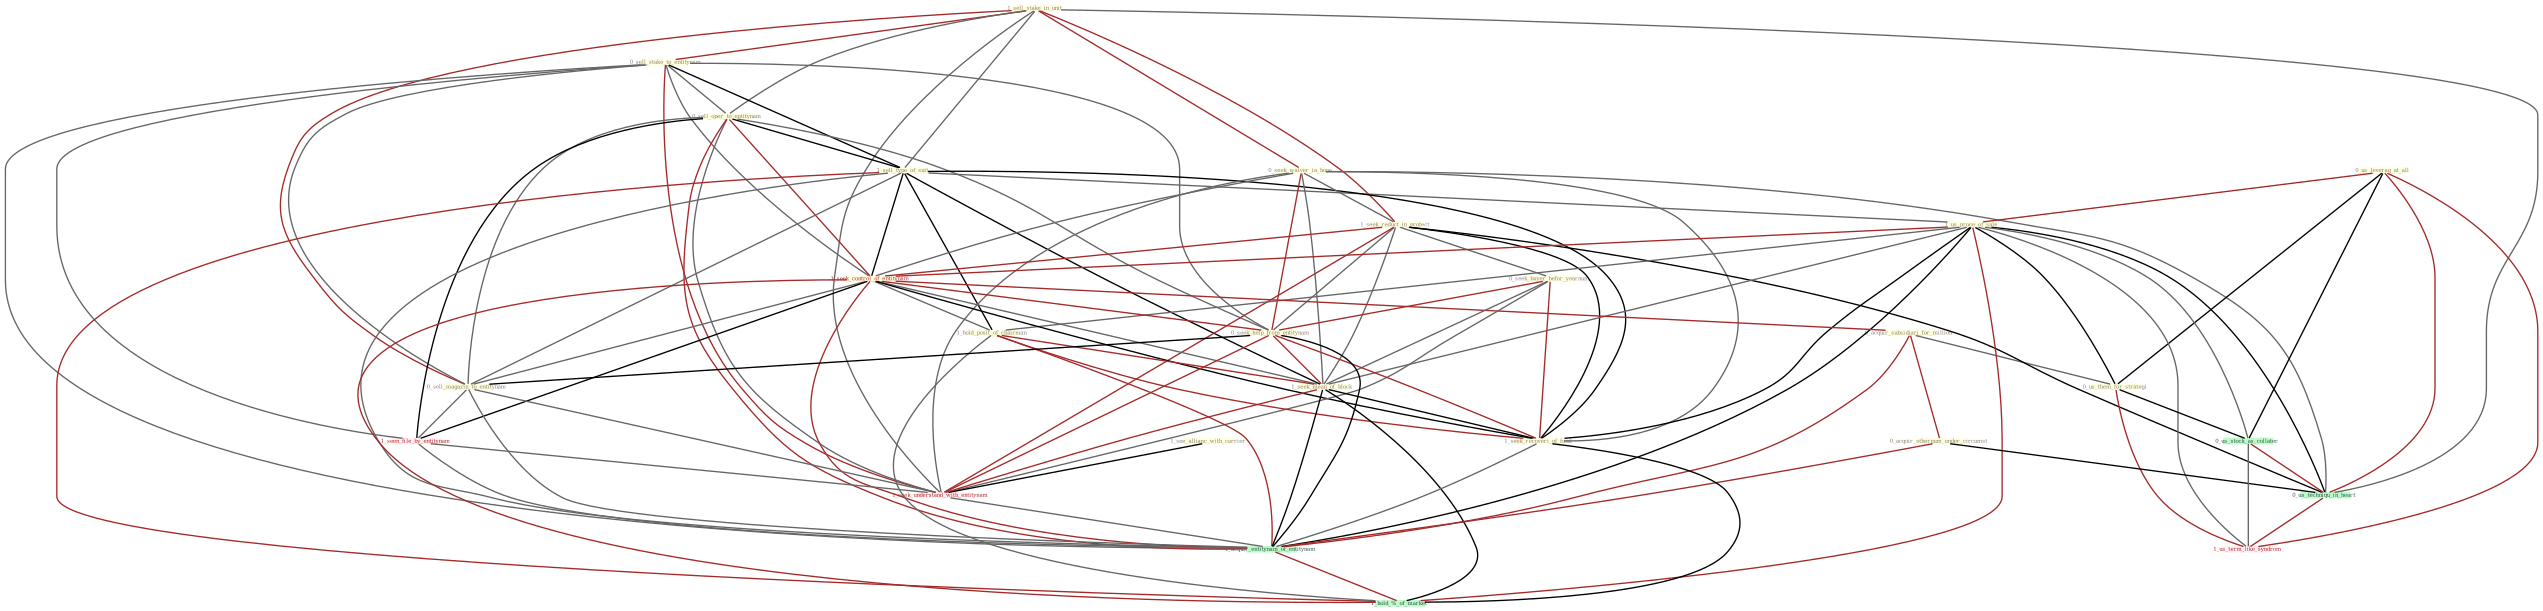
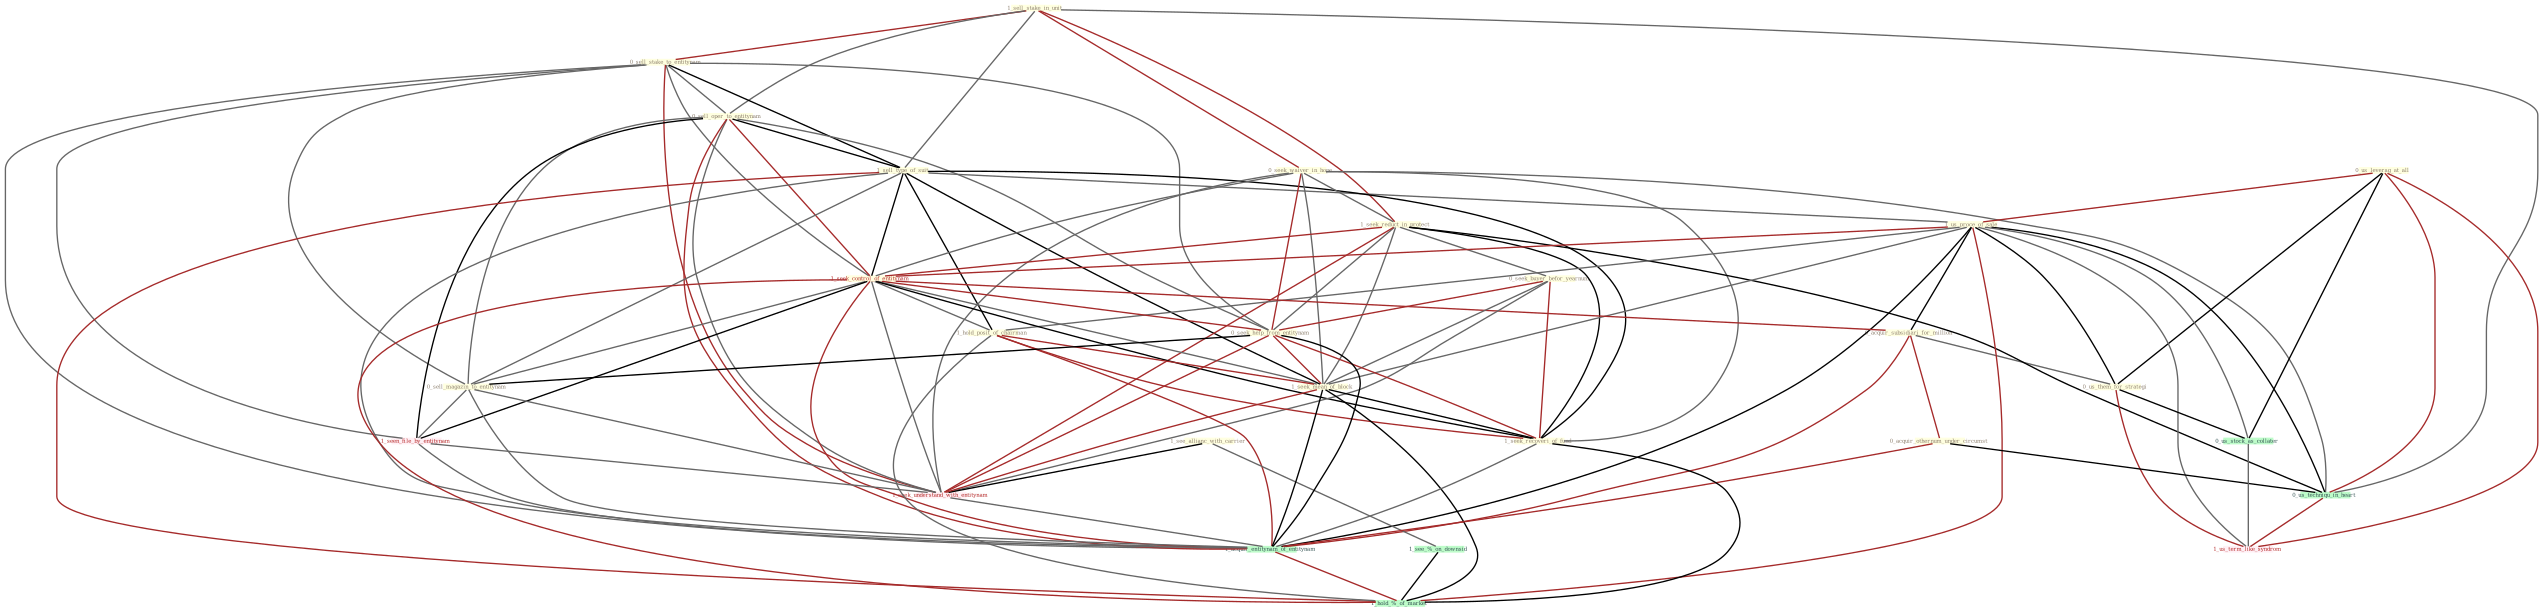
edge "1_sell_stake_in_unit" -- "0_sell_magazin_to_entitynam": removed
edge "1_sell_stake_in_unit" -- "1_seek_understand_with_entitynam": now "1_seek_control_of_entitynam" -- "1_seek_understand_with_entitynam"
edge "1_us_proce_of_sale" -- "1_seek_recoveri_of_fund": now "1_us_proce_of_sale" -- "0_acquir_subsidiari_for_million"
edge "0_us_stock_as_collater" -- "0_us_techniqu_in_heart": removed
node "1_see_%_on_downsid": added
